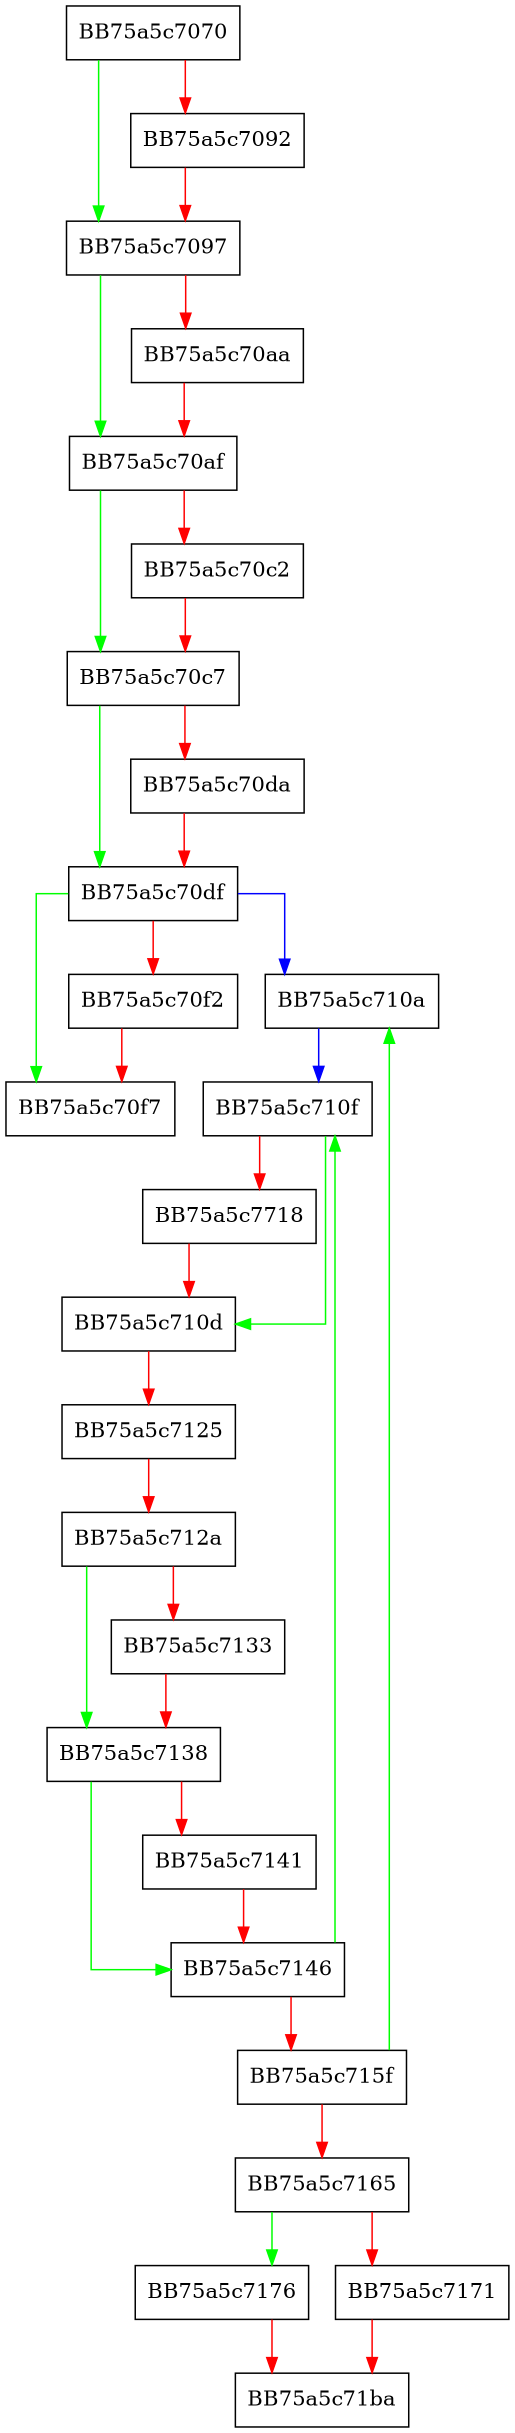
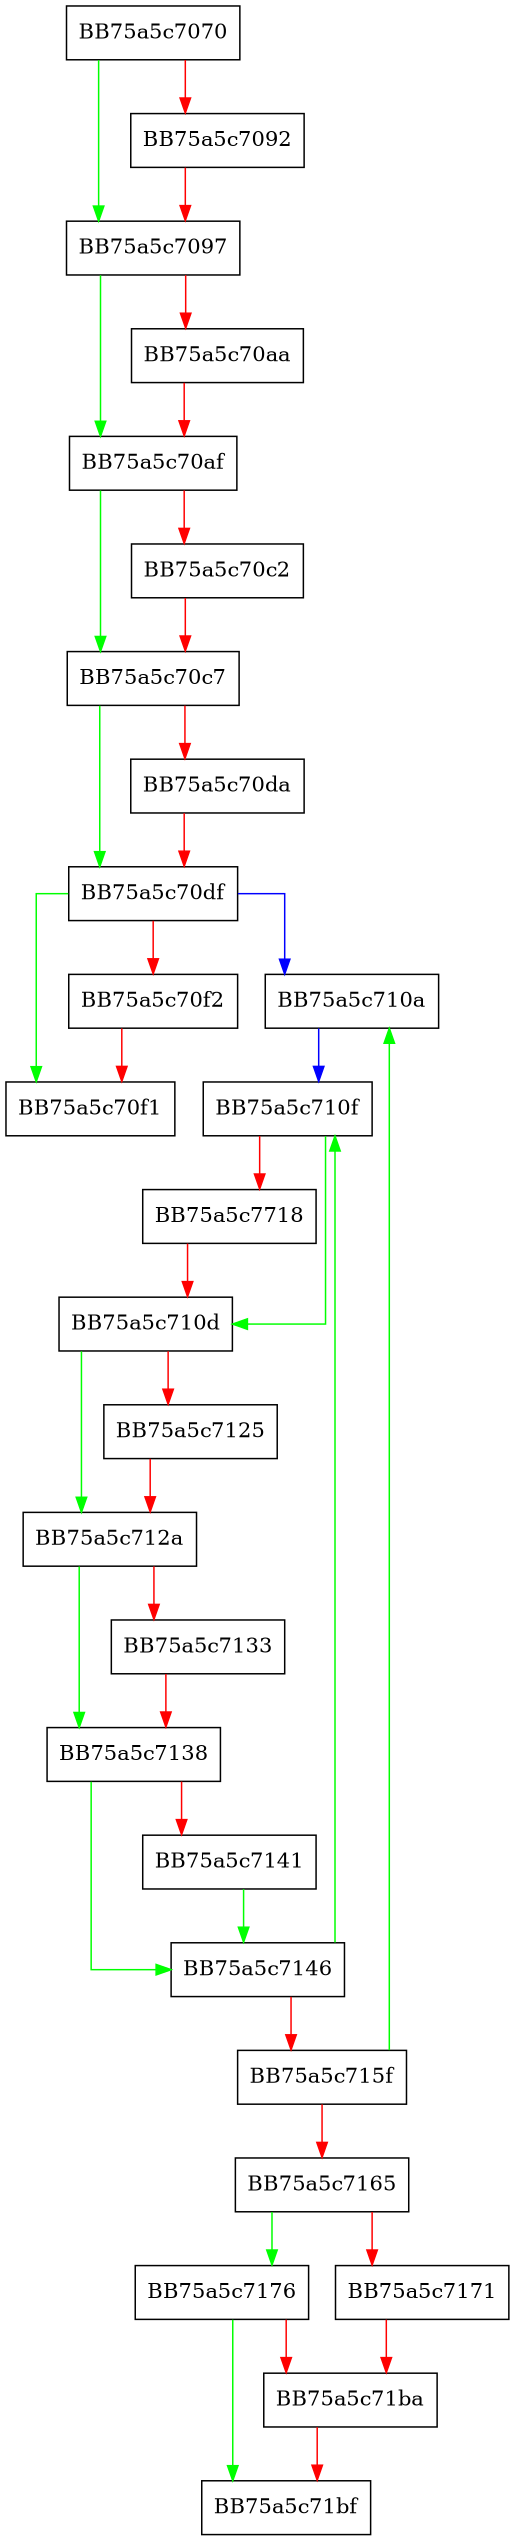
node "BB75a5c70f7": label "BB75a5c70f7" -> "BB75a5c70f1"
edge "BB75a5c710d" -> "BB75a5c712a": added
edge "BB75a5c7141" -> "BB75a5c7146": color red -> green
node "BB75a5c71bf": added
